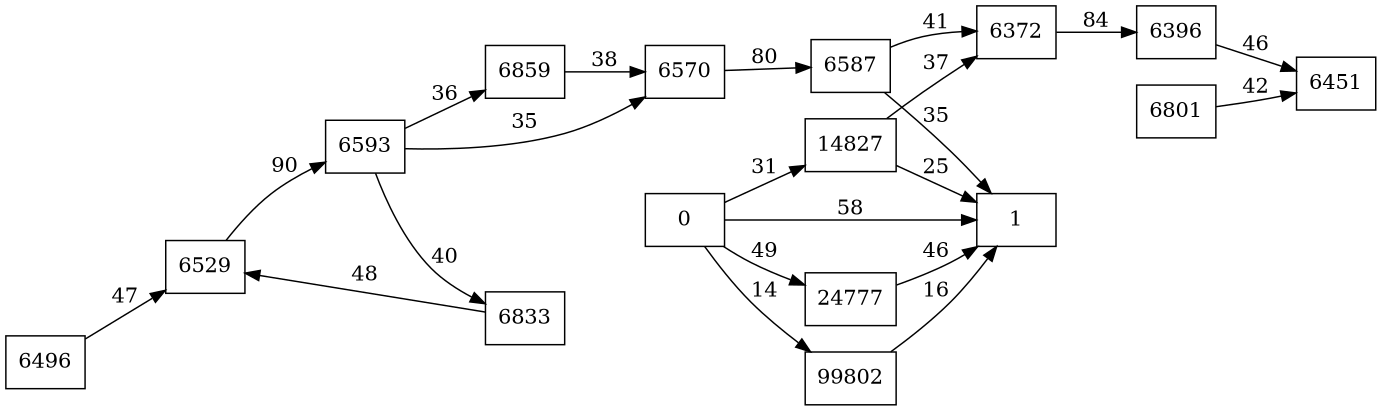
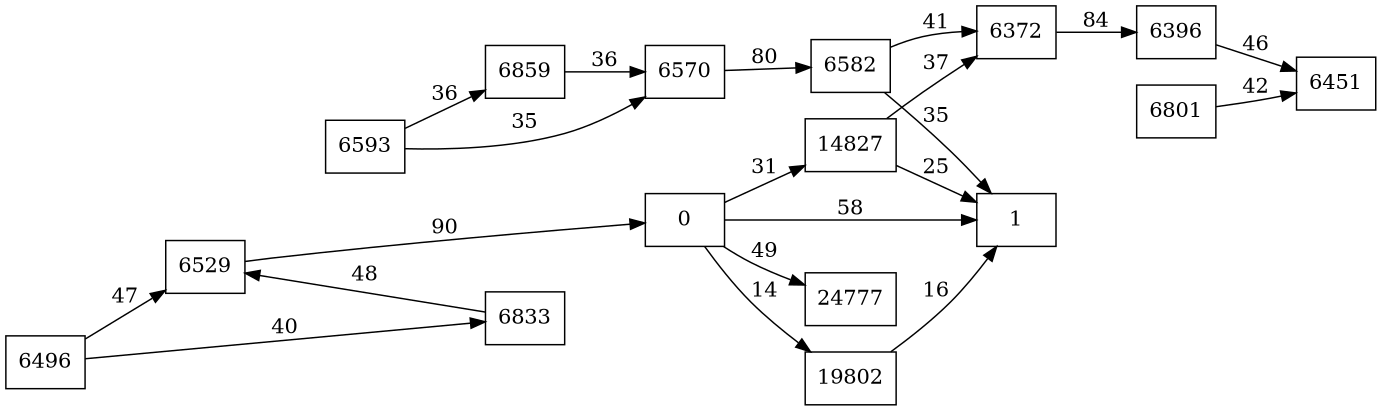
edge "6859" -> "6570": label "38" -> "36"
node "6587": label "6587" -> "6582"
edge "6529" -> "6593": now "6529" -> "0"
edge "6593" -> "6833": now "6496" -> "6833"
edge "24777" -> "1": removed, label "46"
node "99802": label "99802" -> "19802"
